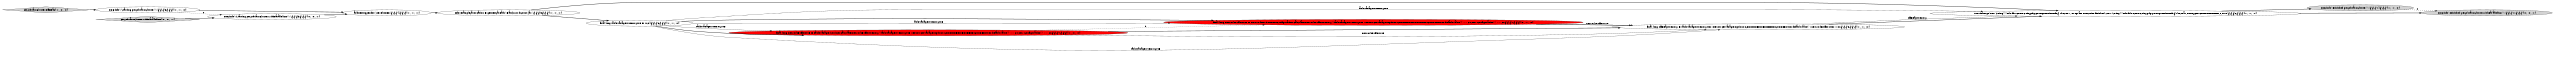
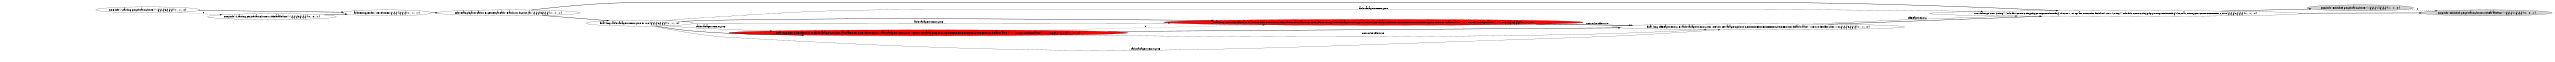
node "perJobYarnClusterOffHeap['1', '0', '0']": removed
node "perJobYarnClusterWithParallelism['0', '0', '1']": removed
